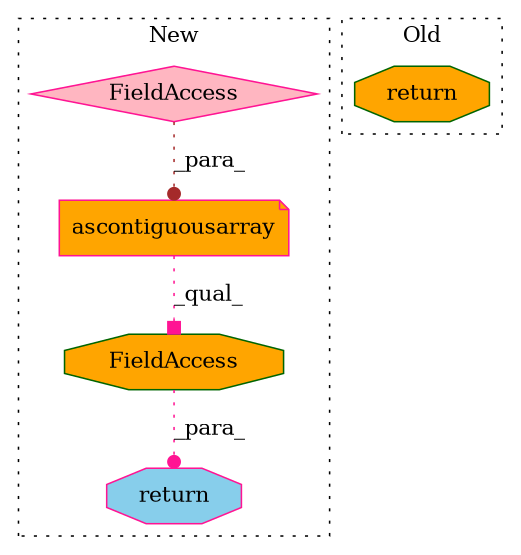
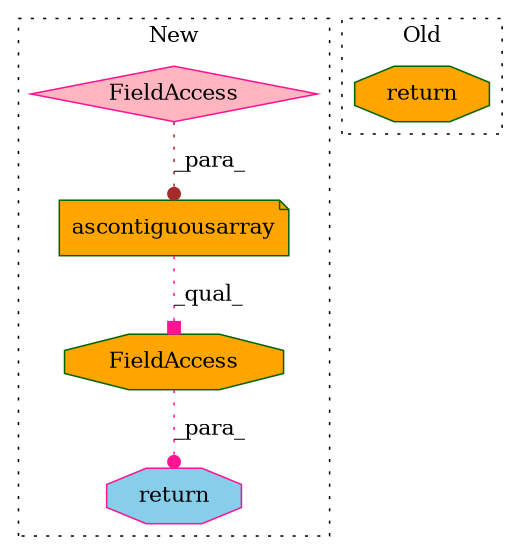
node "ascontiguousarray": color deeppink -> darkgreen
